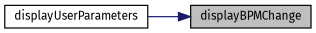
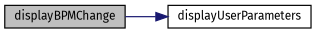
edge "displayUserParameters" -> "displayBPMChange": reversed
